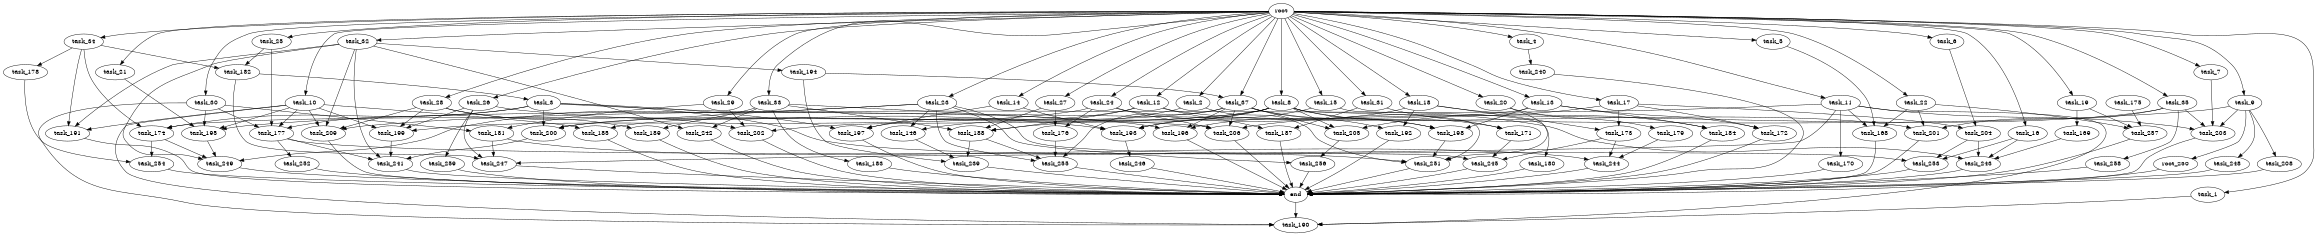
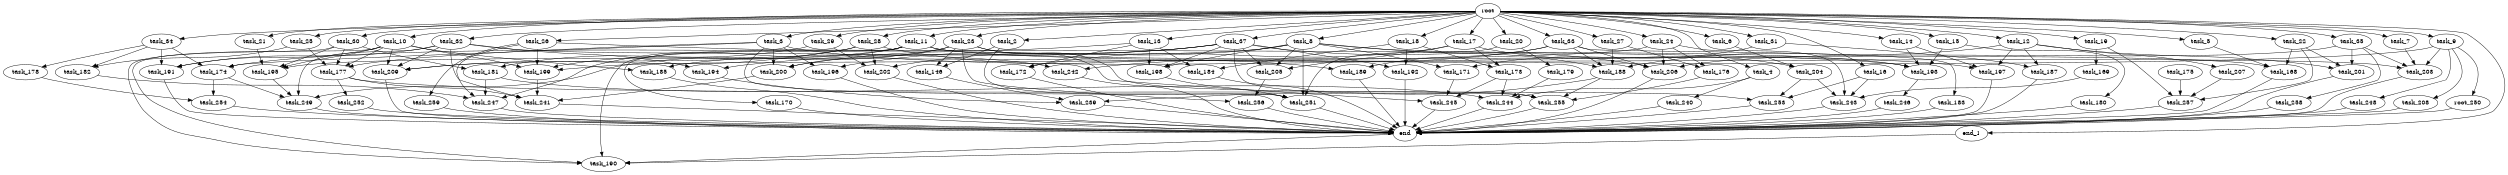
node "task_207": added
edge "task_194" -> "task_37": reversed
edge "task_182" -> "task_3": now "root" -> "task_3"
edge "task_4" -> "task_244": added
edge "task_18" -> "task_196": removed
node "task_1": label "task_1" -> "end_1"
